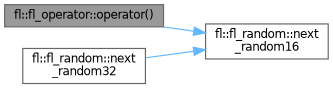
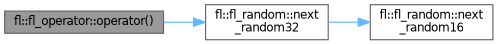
edge "fl::fl_operator::operator()" -> "fl::fl_random::next _random16": now "fl::fl_operator::operator()" -> "fl::fl_random::next _random32"
